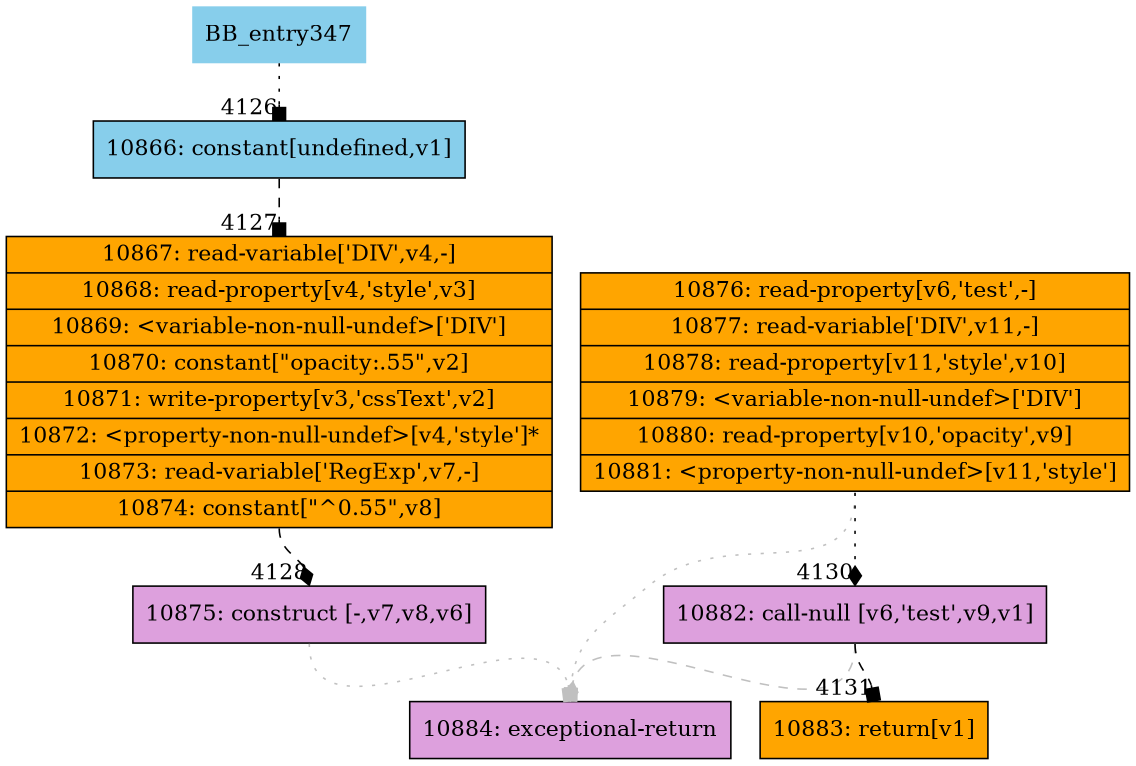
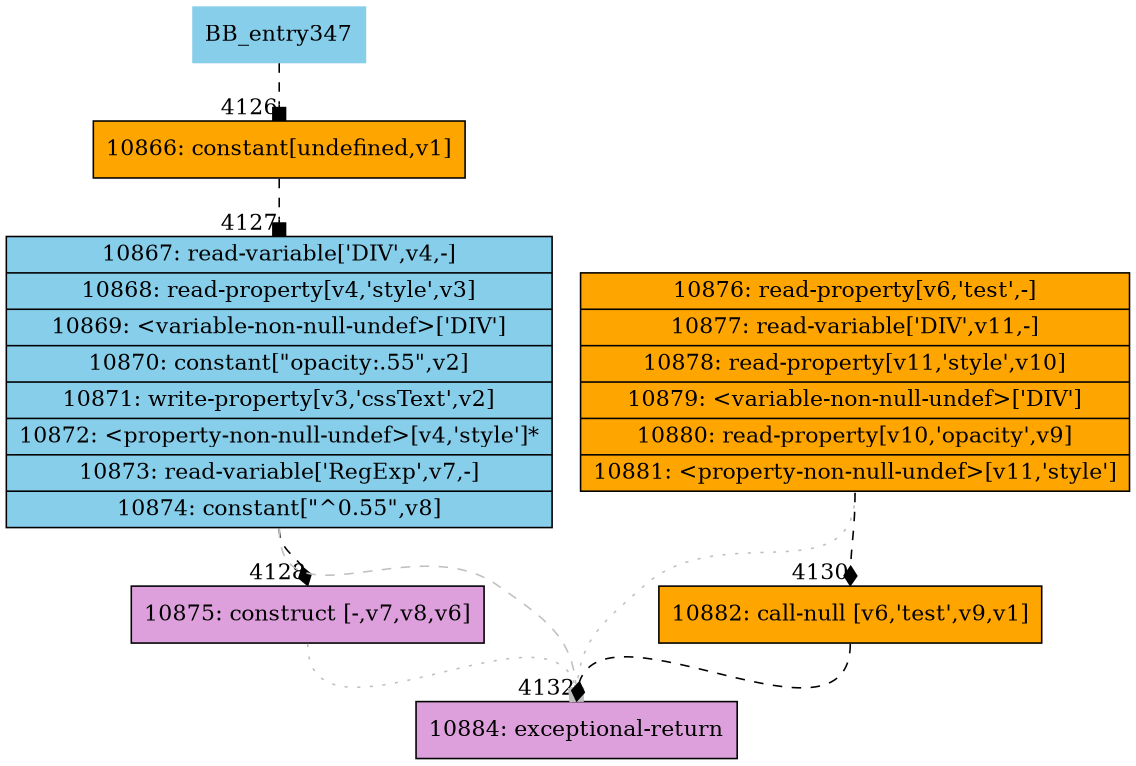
edge "BB_entry347" -> "10866: constant[undefined,v1]": style dotted -> dashed
node "10866: constant[undefined,v1]": fillcolor skyblue -> orange
node "10867: read-variable['DIV',v4,-]": fillcolor orange -> skyblue
edge "10876: read-property[v6,'test',-]" -> "10882: call-null [v6,'test',v9,v1]": style dotted -> dashed
edge "10867: read-variable['DIV',v4,-]" -> "10884: exceptional-return": added
node "10882: call-null [v6,'test',v9,v1]": fillcolor plum -> orange
edge "10882: call-null [v6,'test',v9,v1]" -> "10884: exceptional-return": color gray -> black
node "10883: return[v1]": removed
